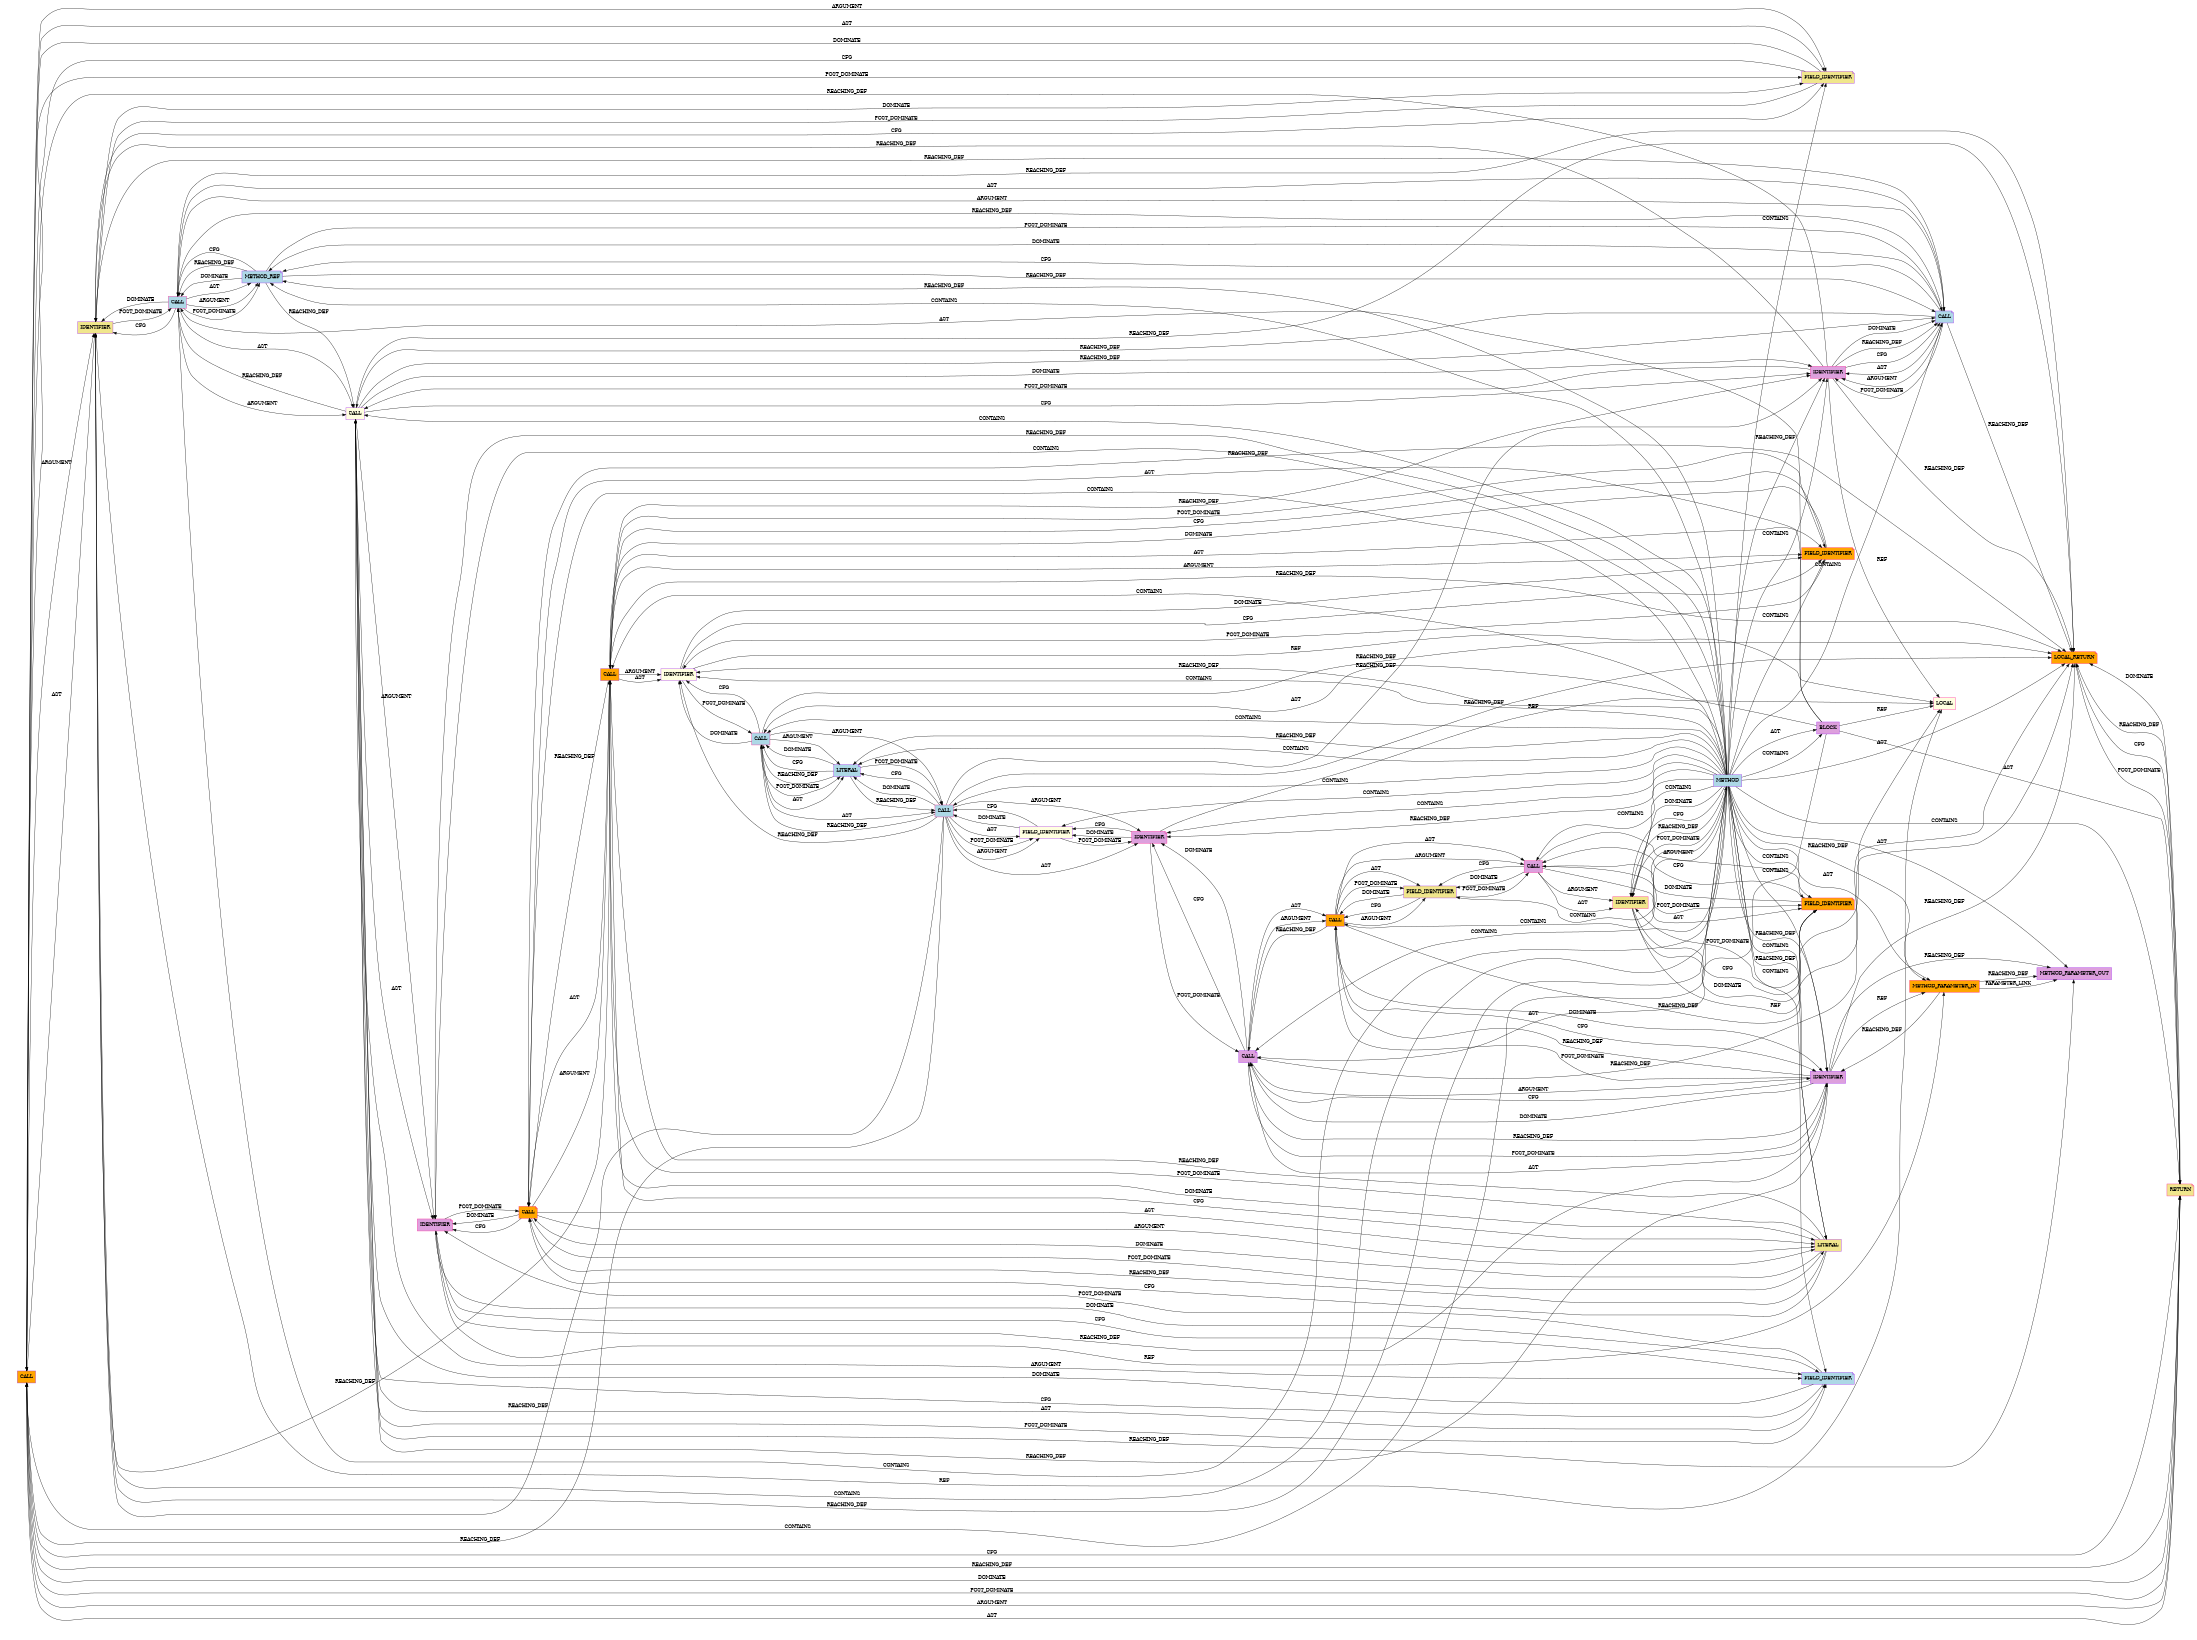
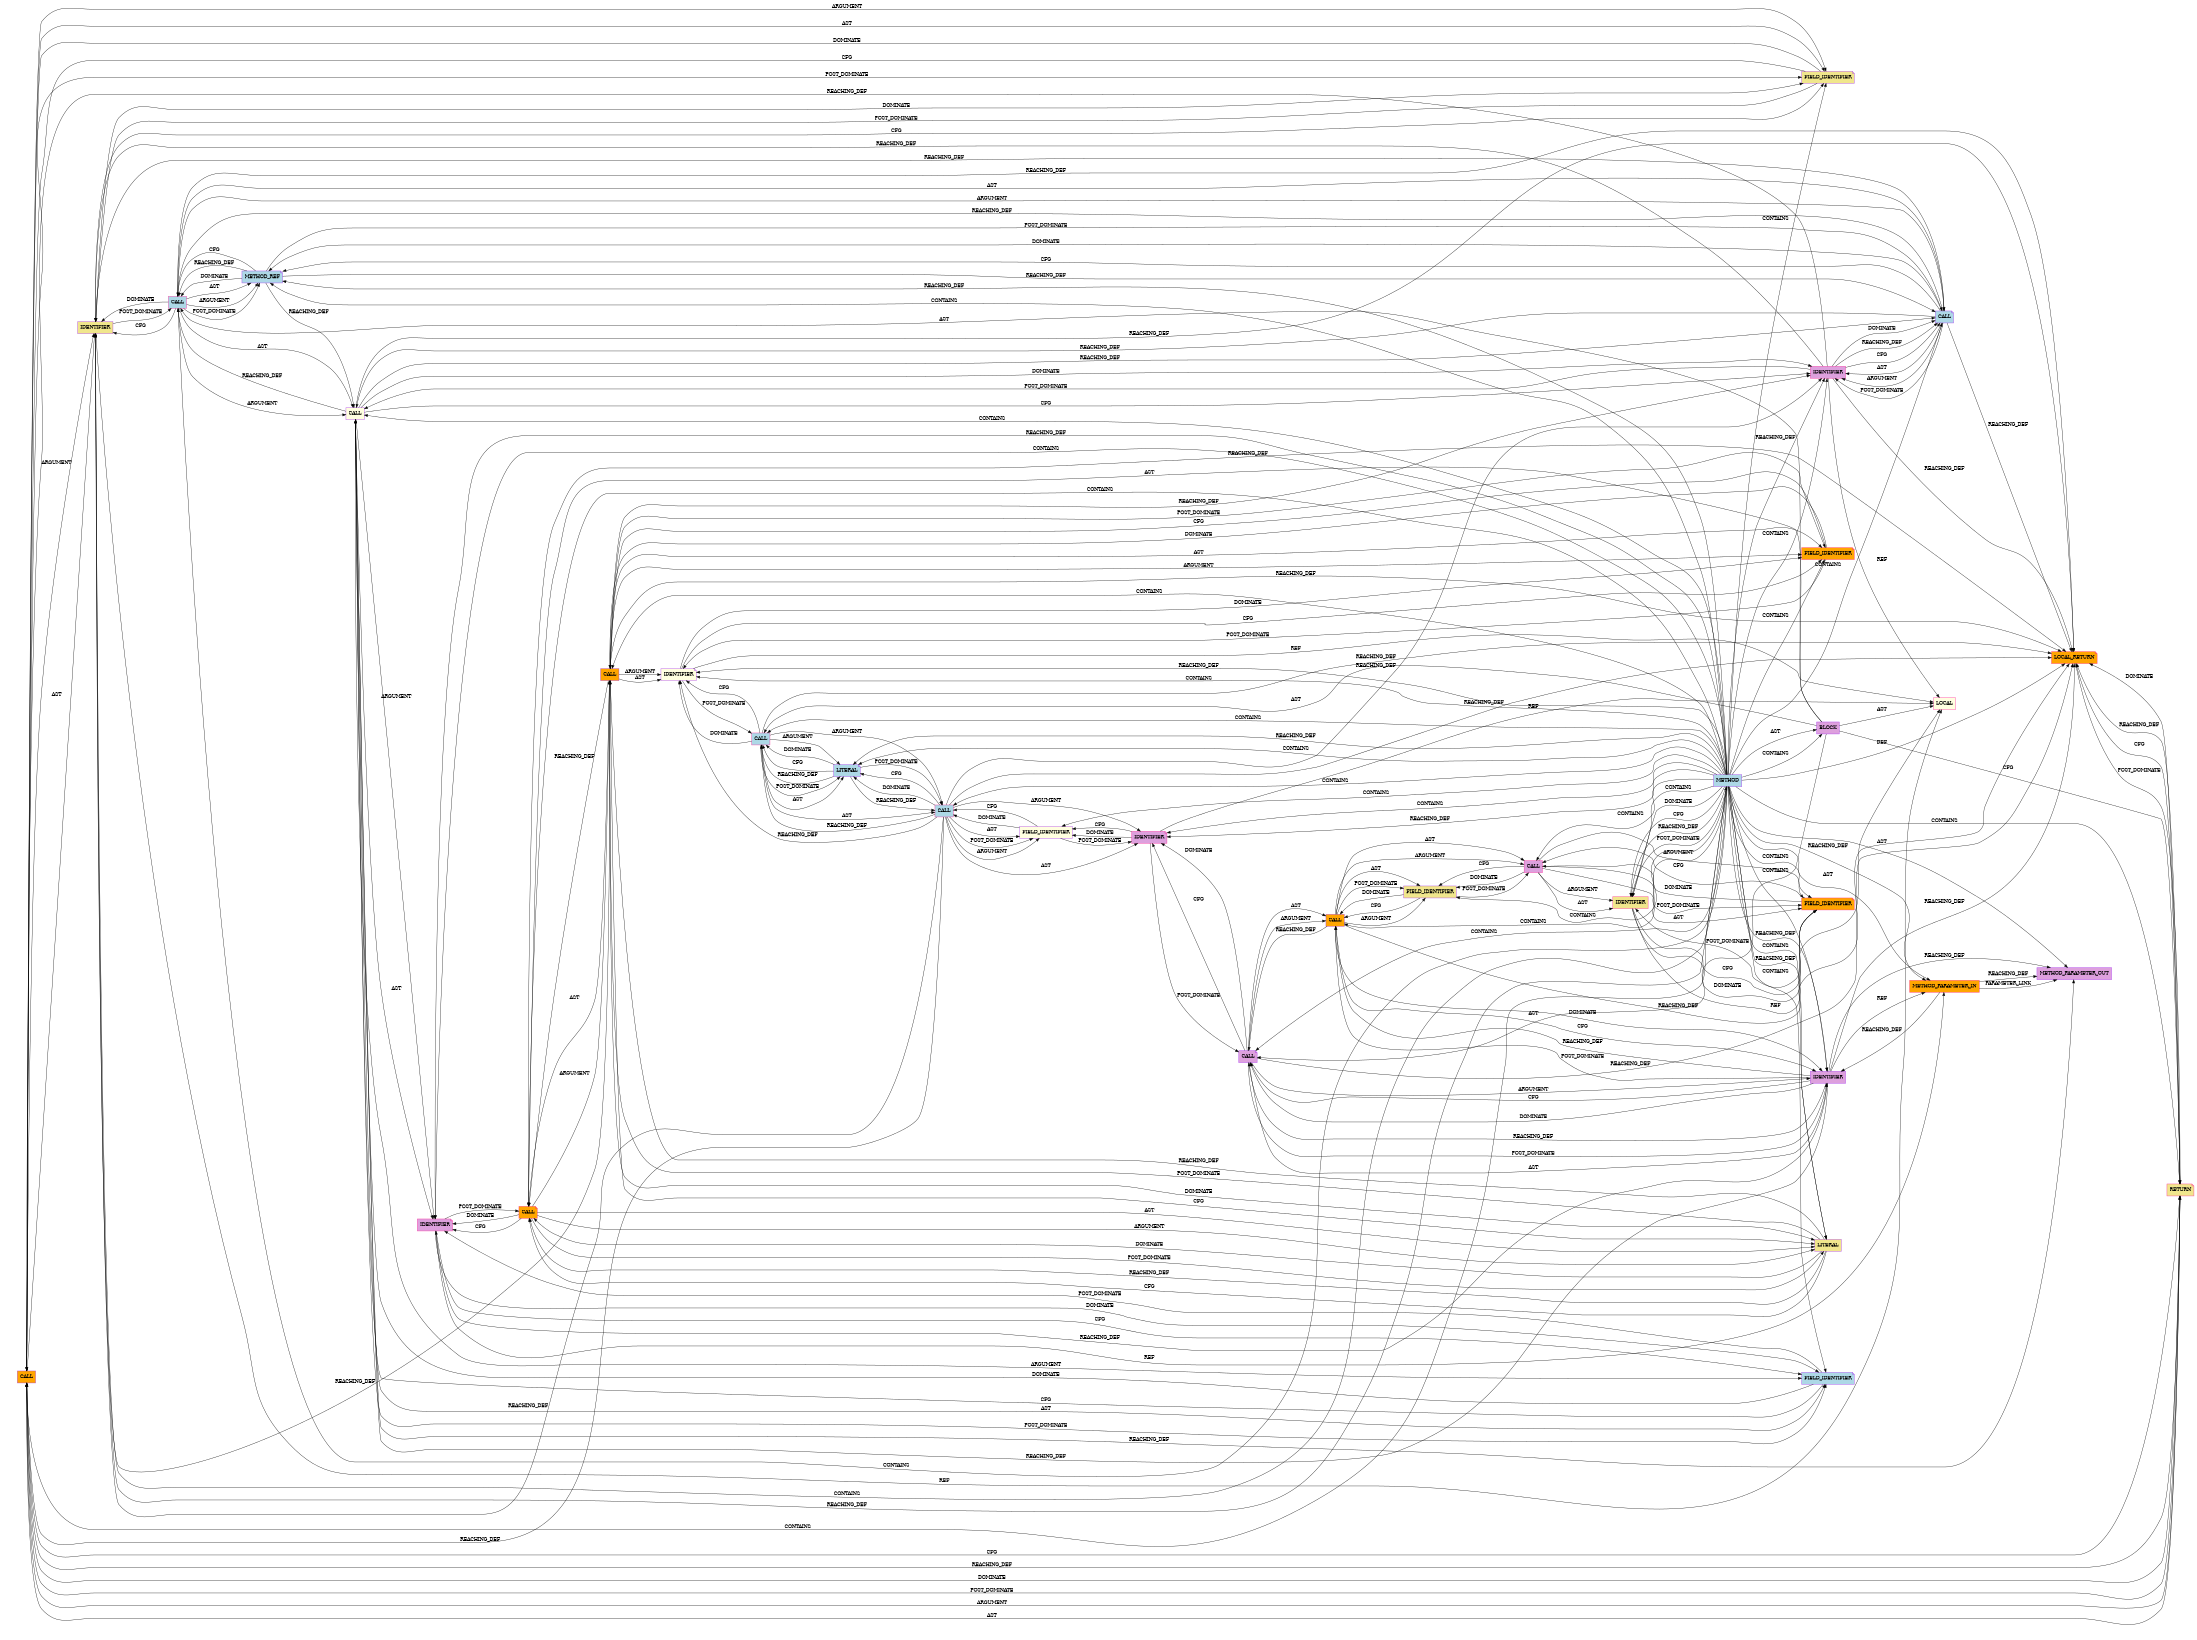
edge "BLOCK" -> "LOCAL": label "REF" -> "AST"
edge "METHOD" -> "LOCAL_RETURN": label "AST" -> "DEF"
edge "BLOCK" -> "RETURN": label "AST" -> "CFG"
